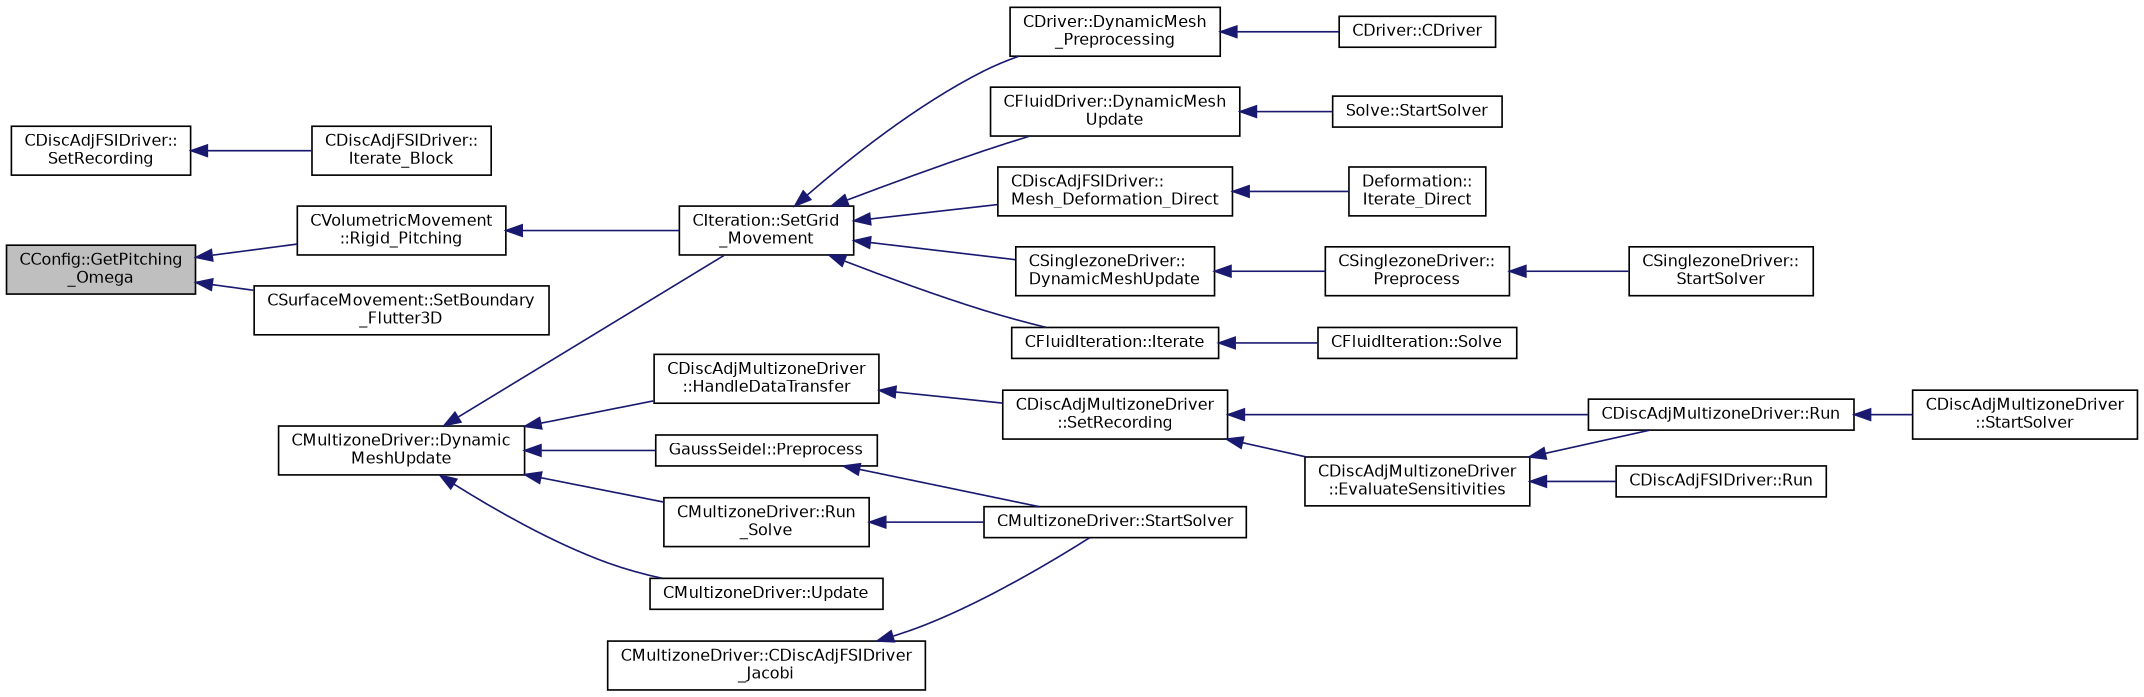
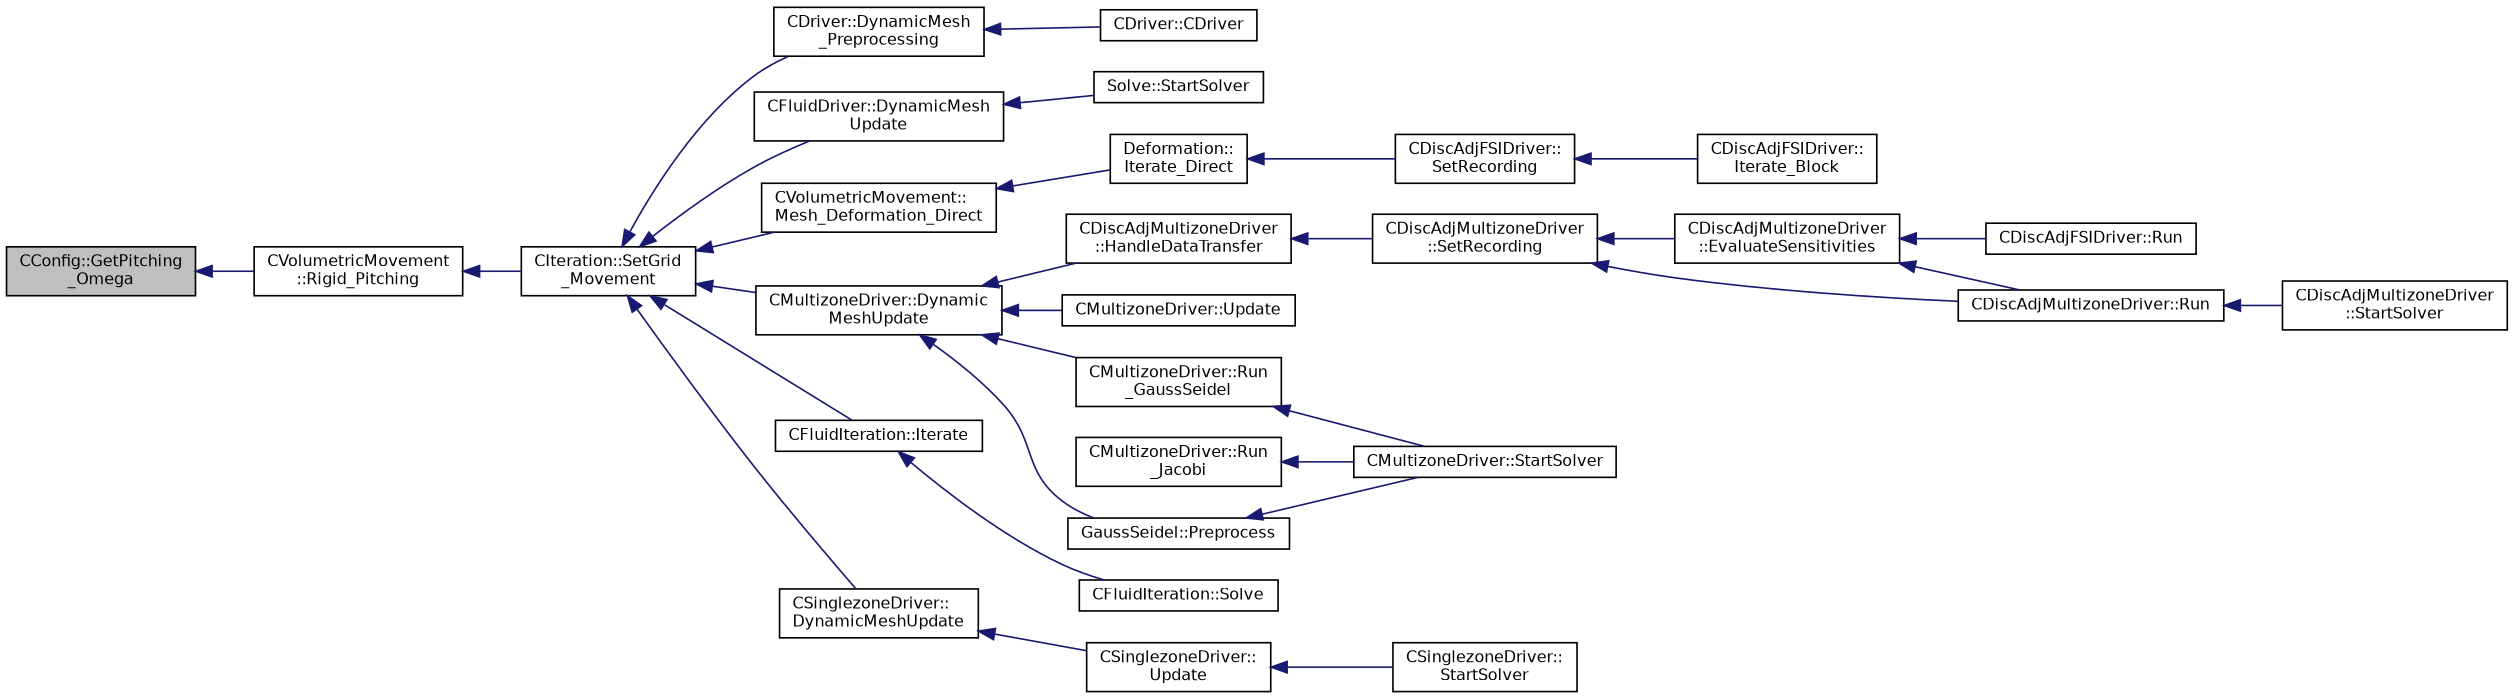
edge "CDiscAdjFSIDriver:: SetRecording" -> "Deformation:: Iterate_Direct": added
node "CDiscAdjFSIDriver:: Mesh_Deformation_Direct": label "CDiscAdjFSIDriver:: Mesh_Deformation_Direct" -> "CVolumetricMovement:: Mesh_Deformation_Direct"
node "CSinglezoneDriver:: Preprocess": label "CSinglezoneDriver:: Preprocess" -> "CSinglezoneDriver:: Update"
node "CSurfaceMovement::SetBoundary _Flutter3D": removed
edge "CIteration::SetGrid _Movement" -> "CMultizoneDriver::Dynamic MeshUpdate": reversed
node "CMultizoneDriver::Run _Solve": label "CMultizoneDriver::Run _Solve" -> "CMultizoneDriver::Run _GaussSeidel"
node "CMultizoneDriver::CDiscAdjFSIDriver _Jacobi": label "CMultizoneDriver::CDiscAdjFSIDriver _Jacobi" -> "CMultizoneDriver::Run _Jacobi"
